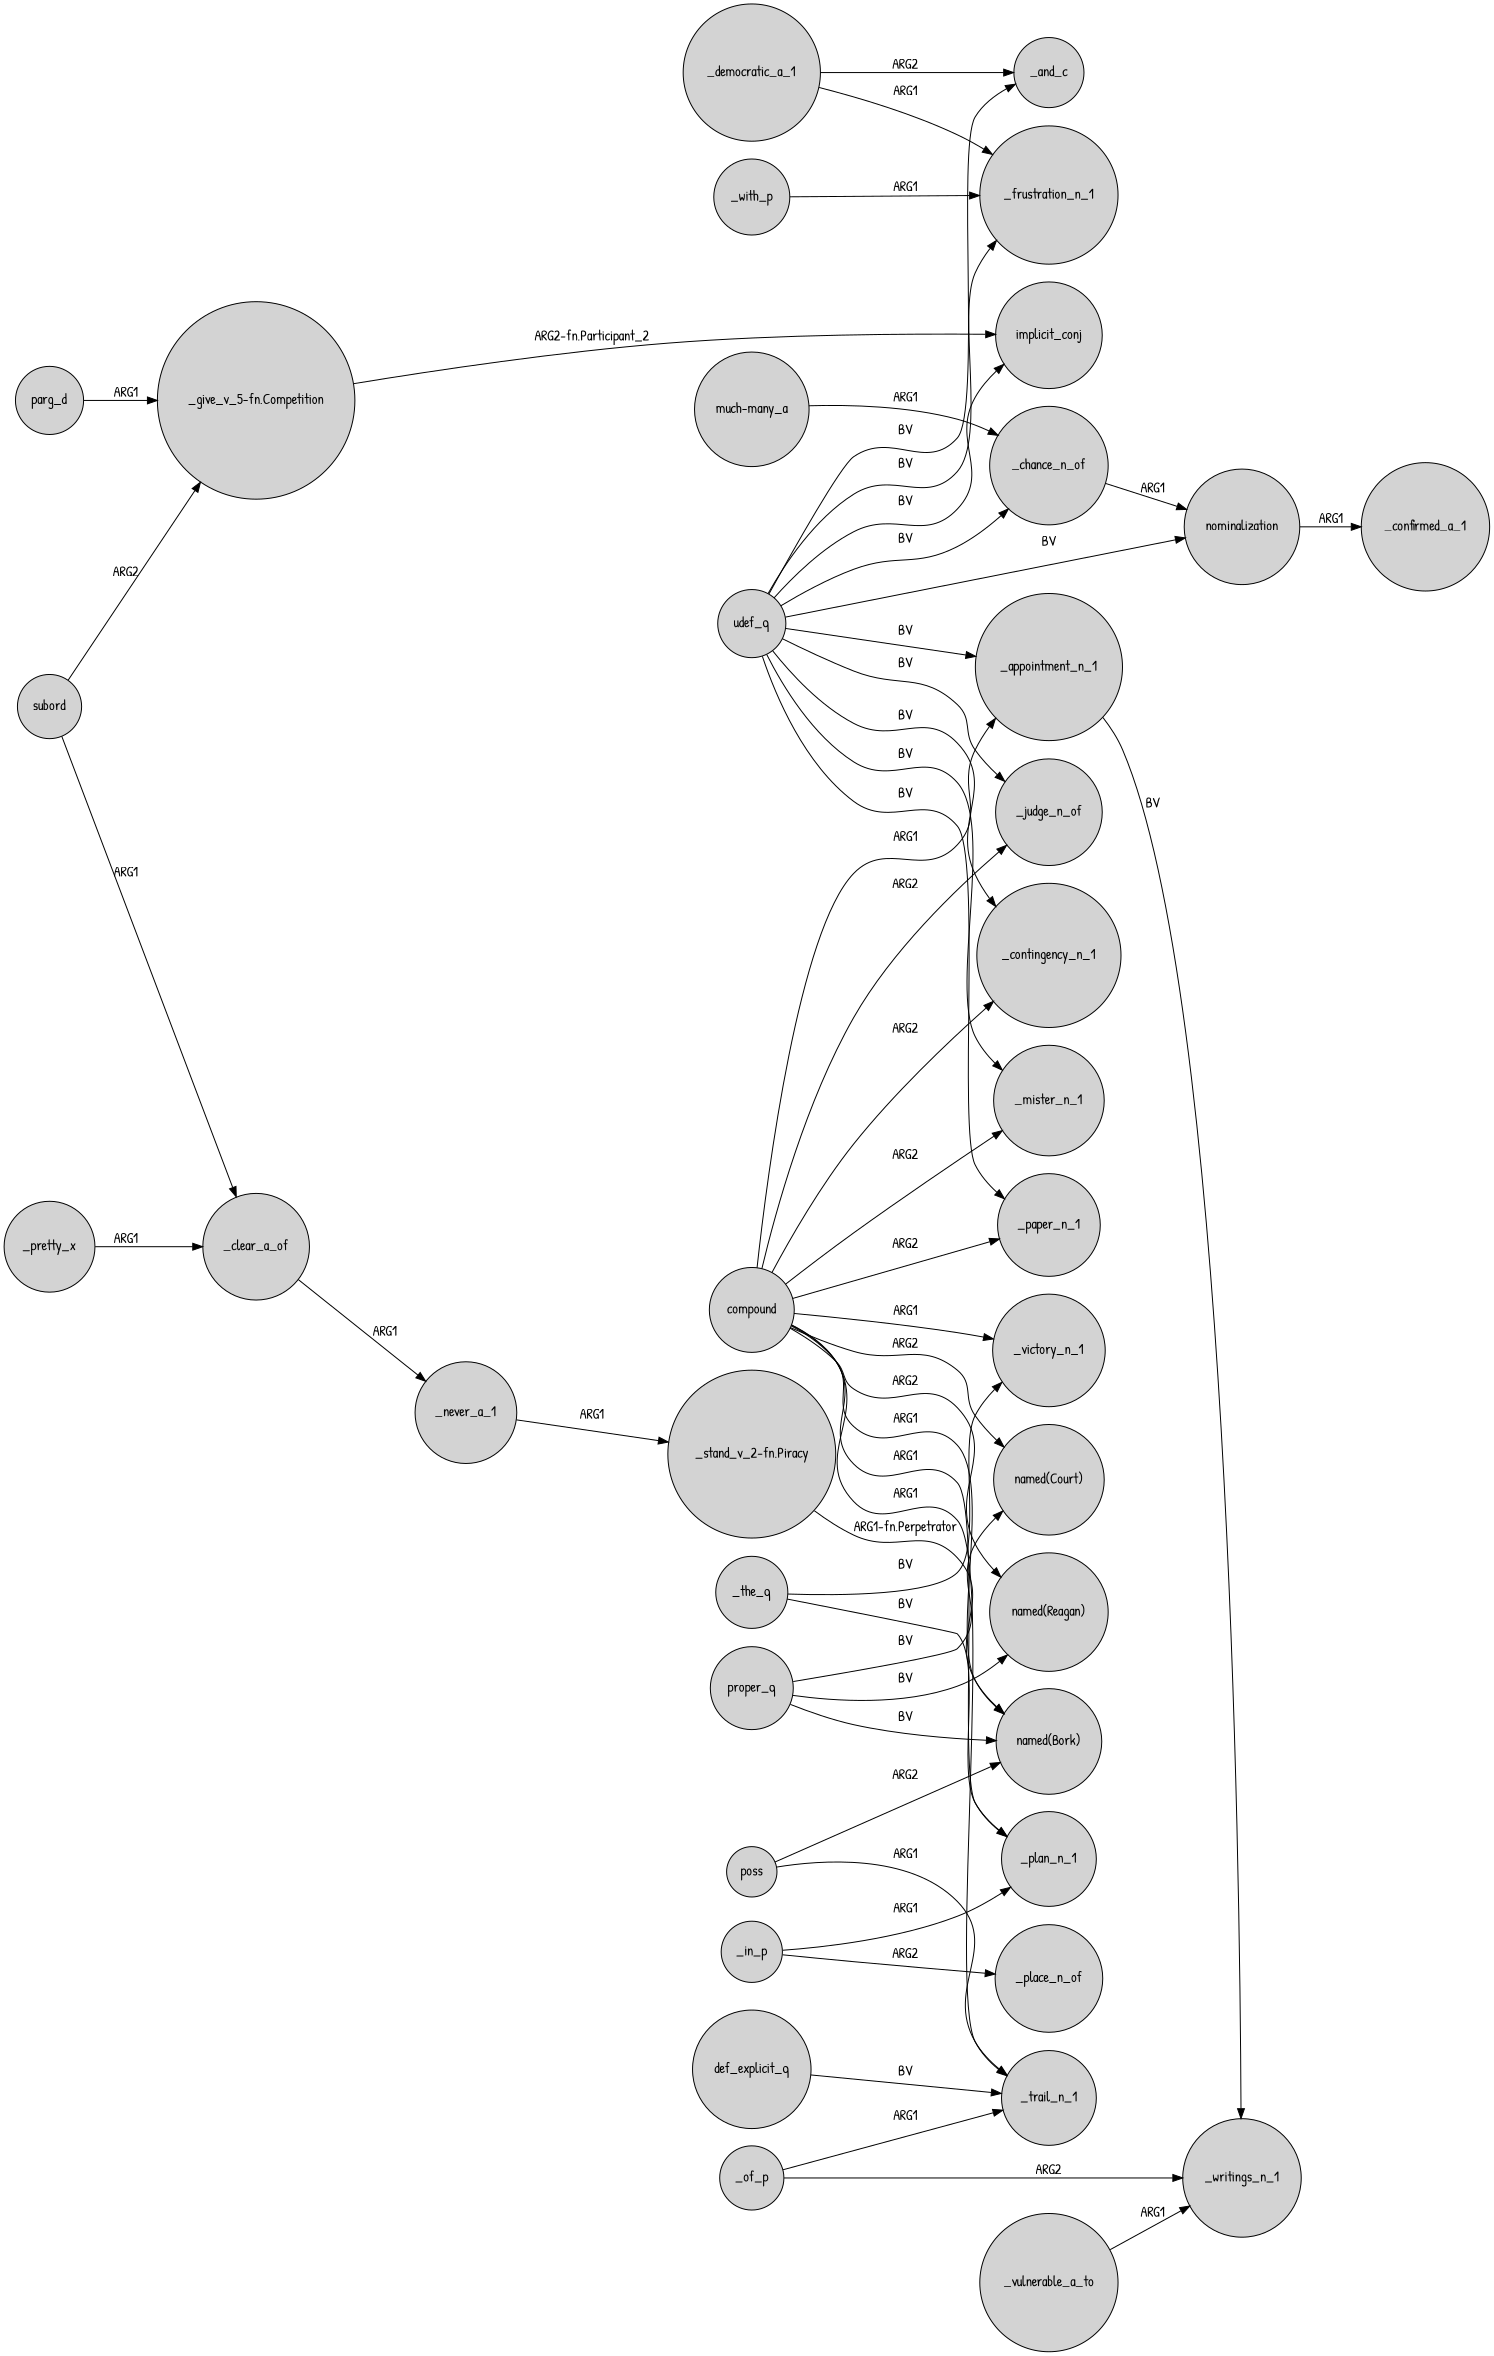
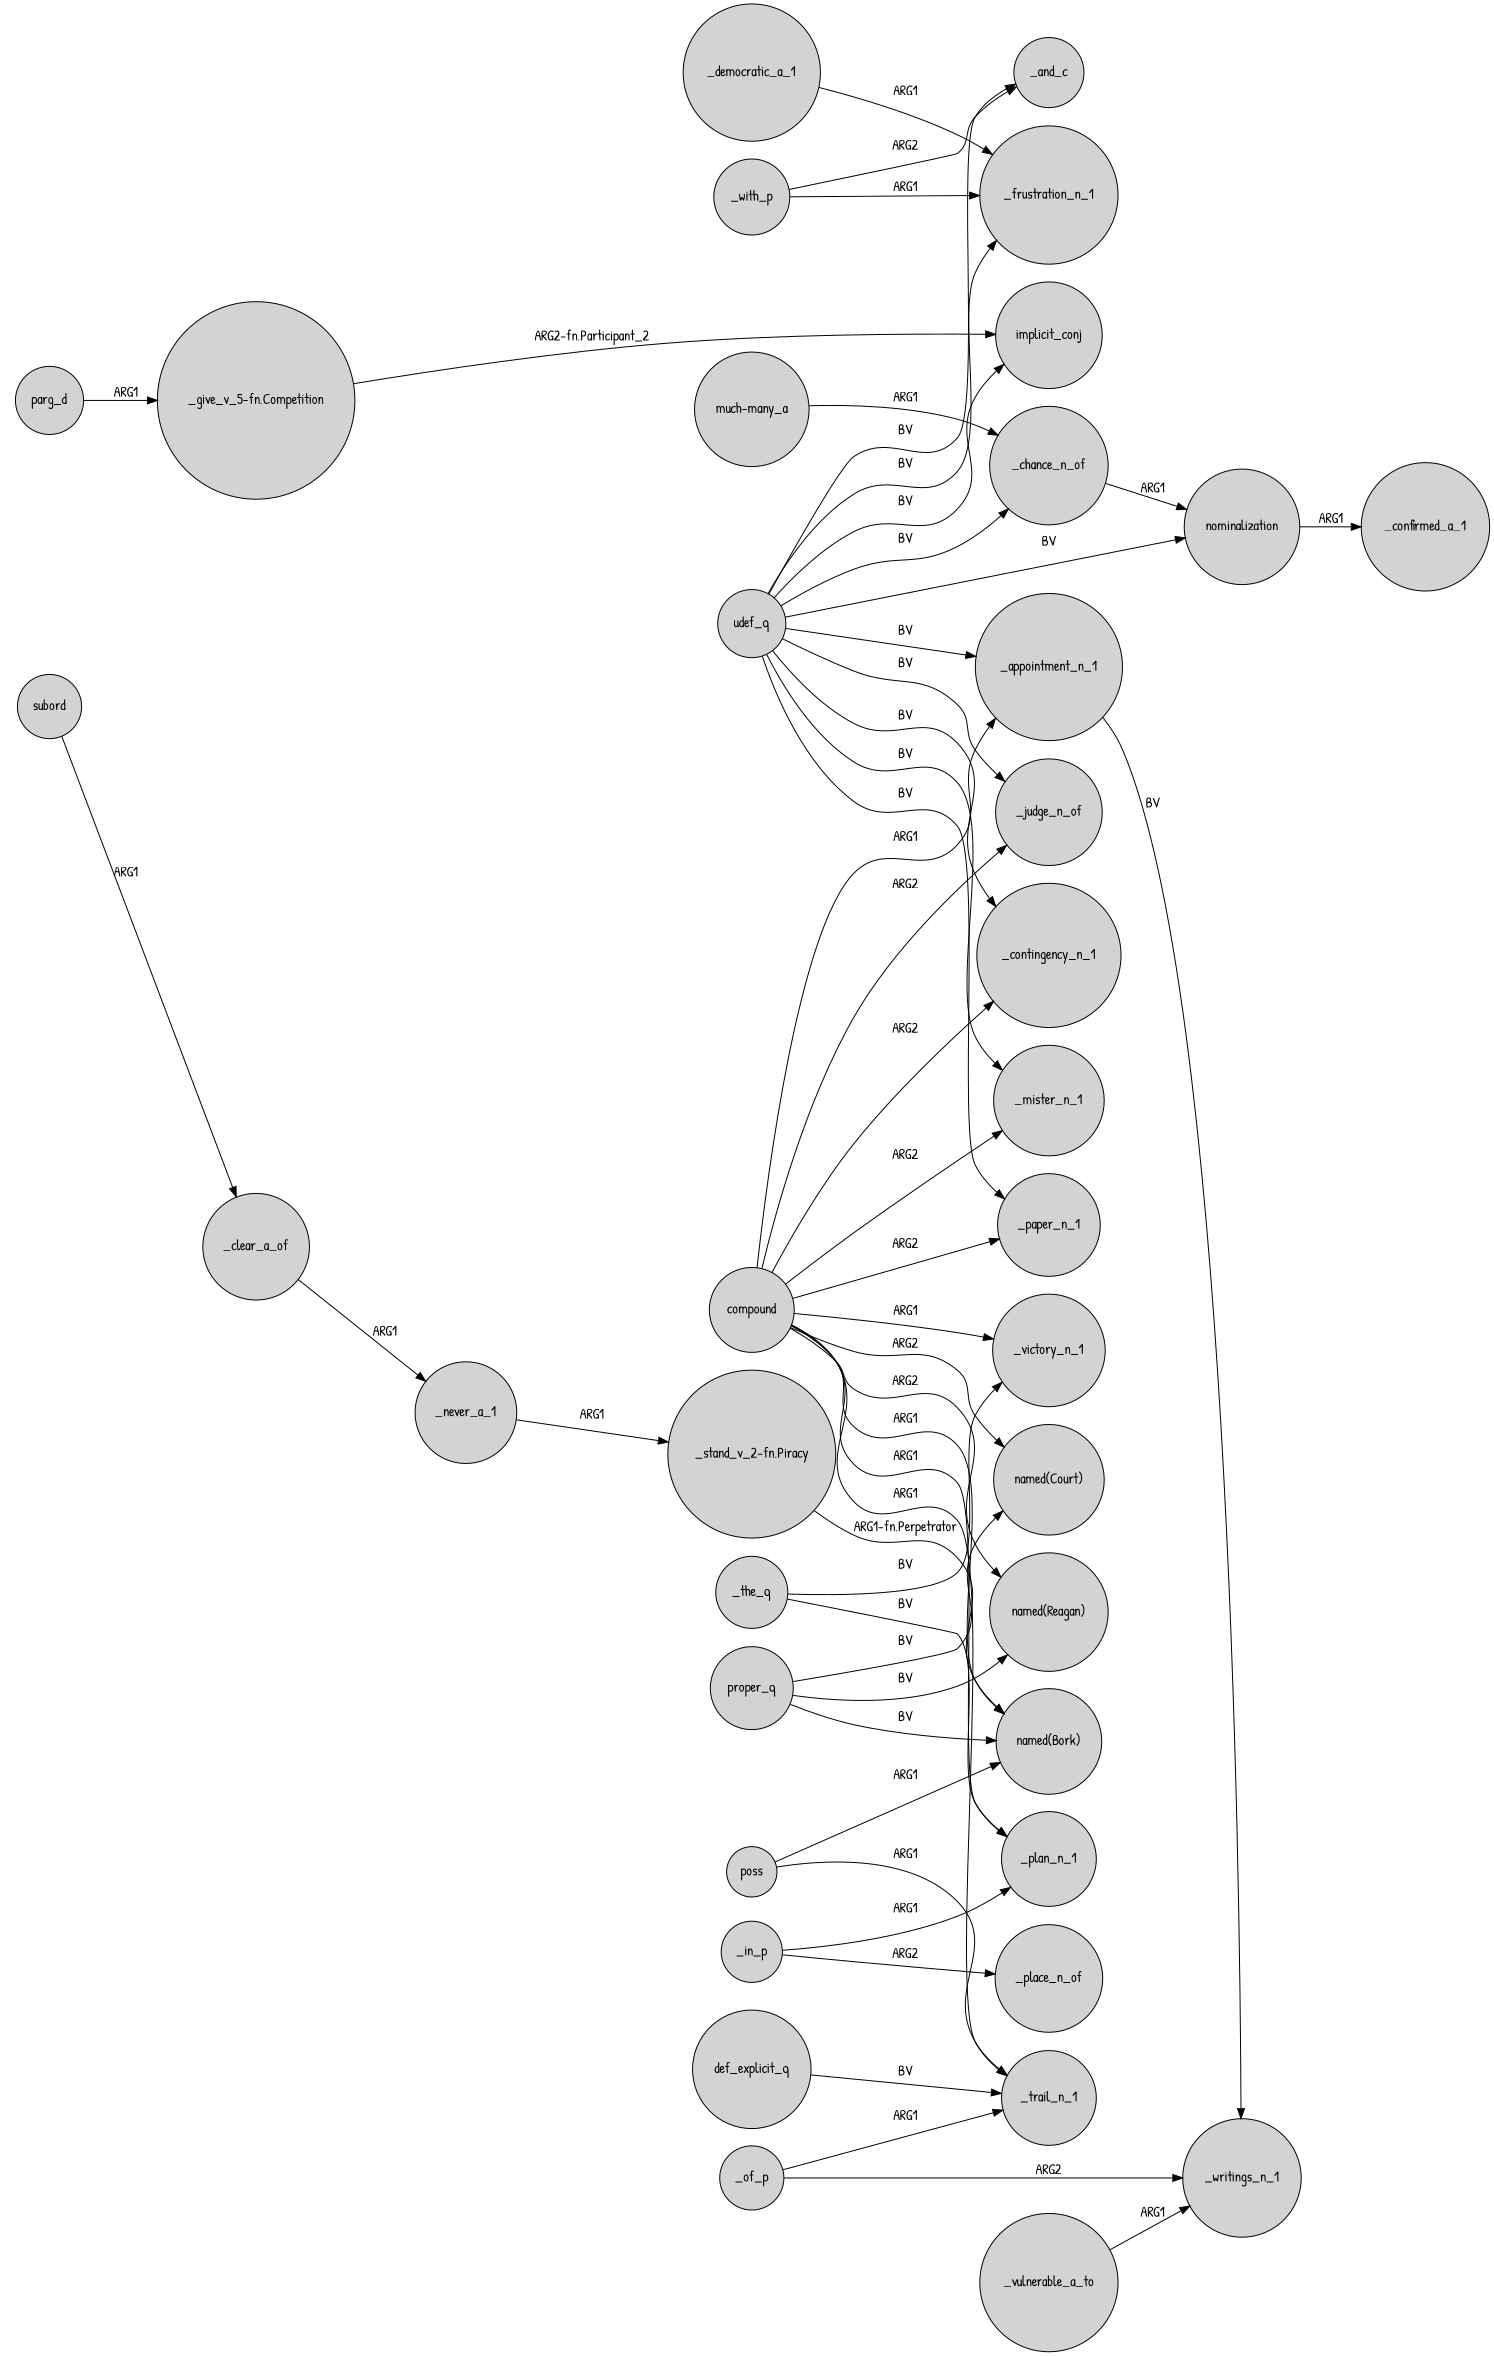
edge "_democratic_a_1" -> "_and_c": now "_with_p" -> "_and_c"
edge "subord" -> "_give_v_5-fn.Competition": removed, label "ARG2"
node "_pretty_x": removed
edge "poss" -> "named(Bork)": label "ARG2" -> "ARG1"
